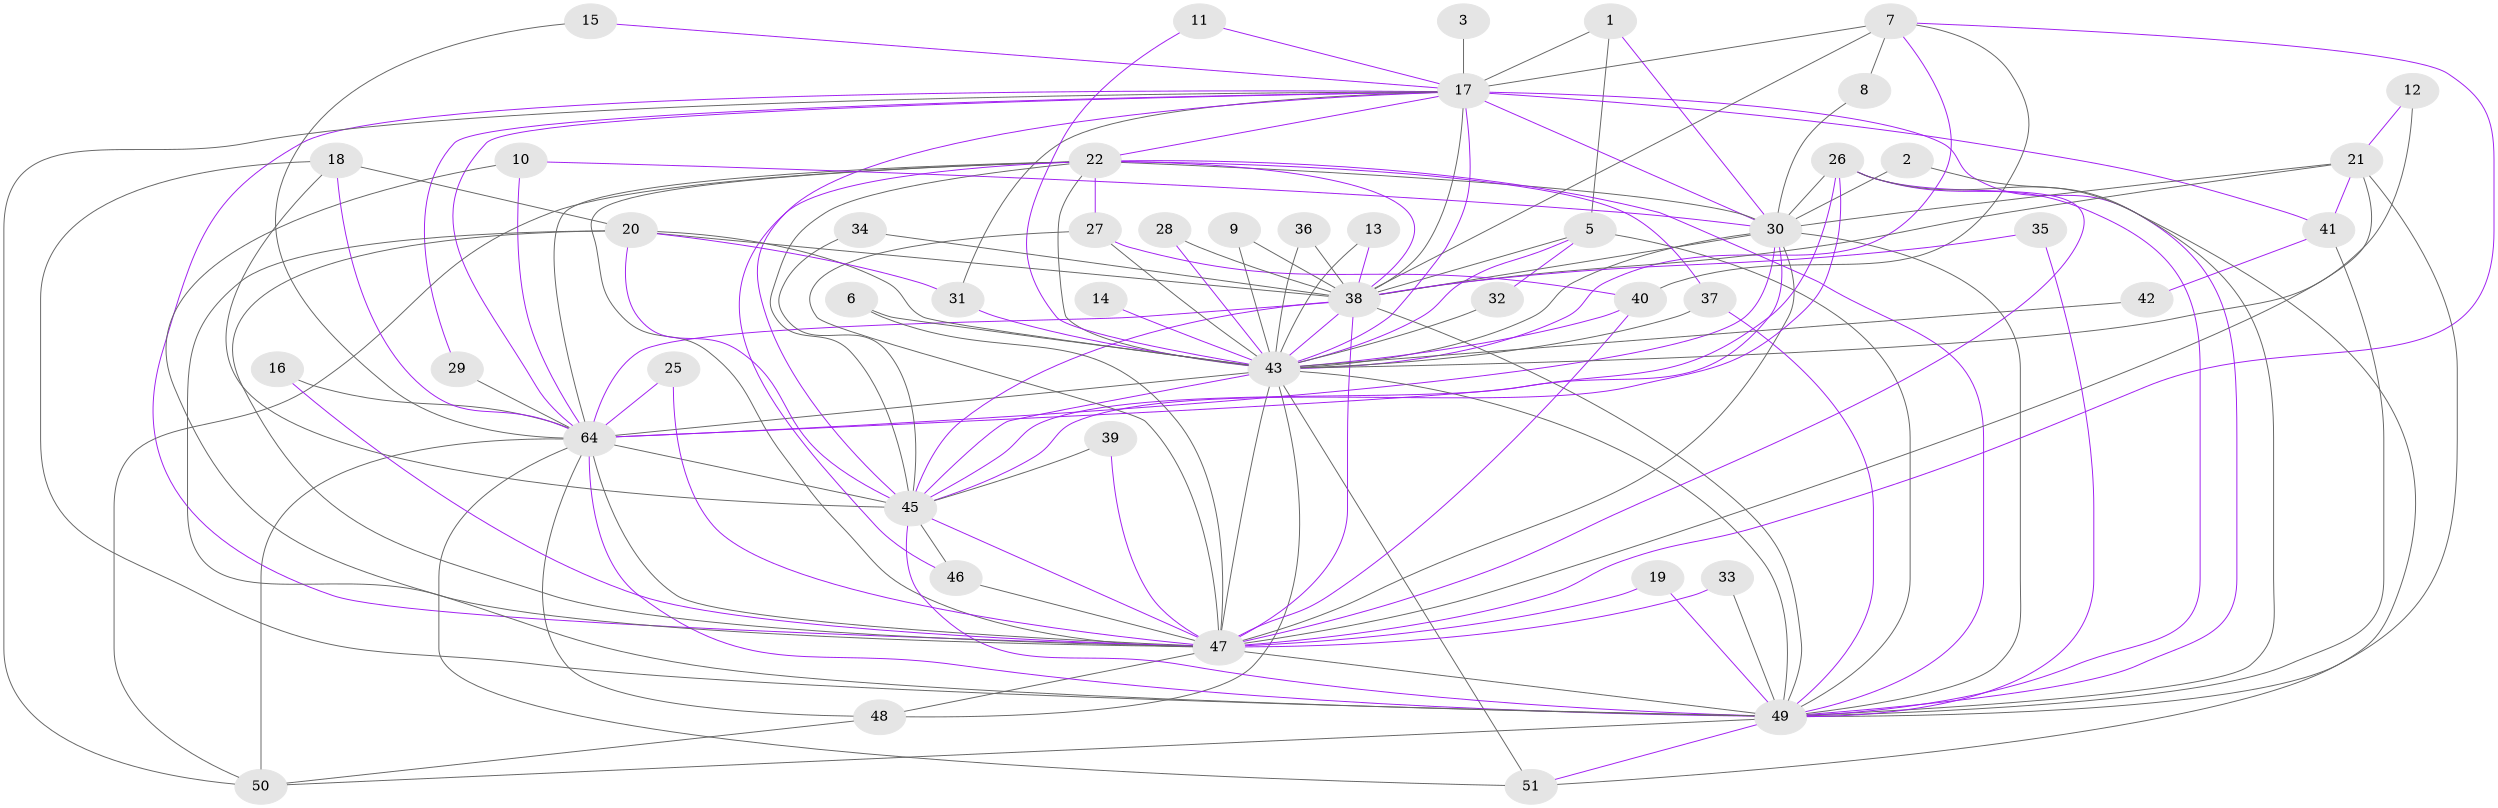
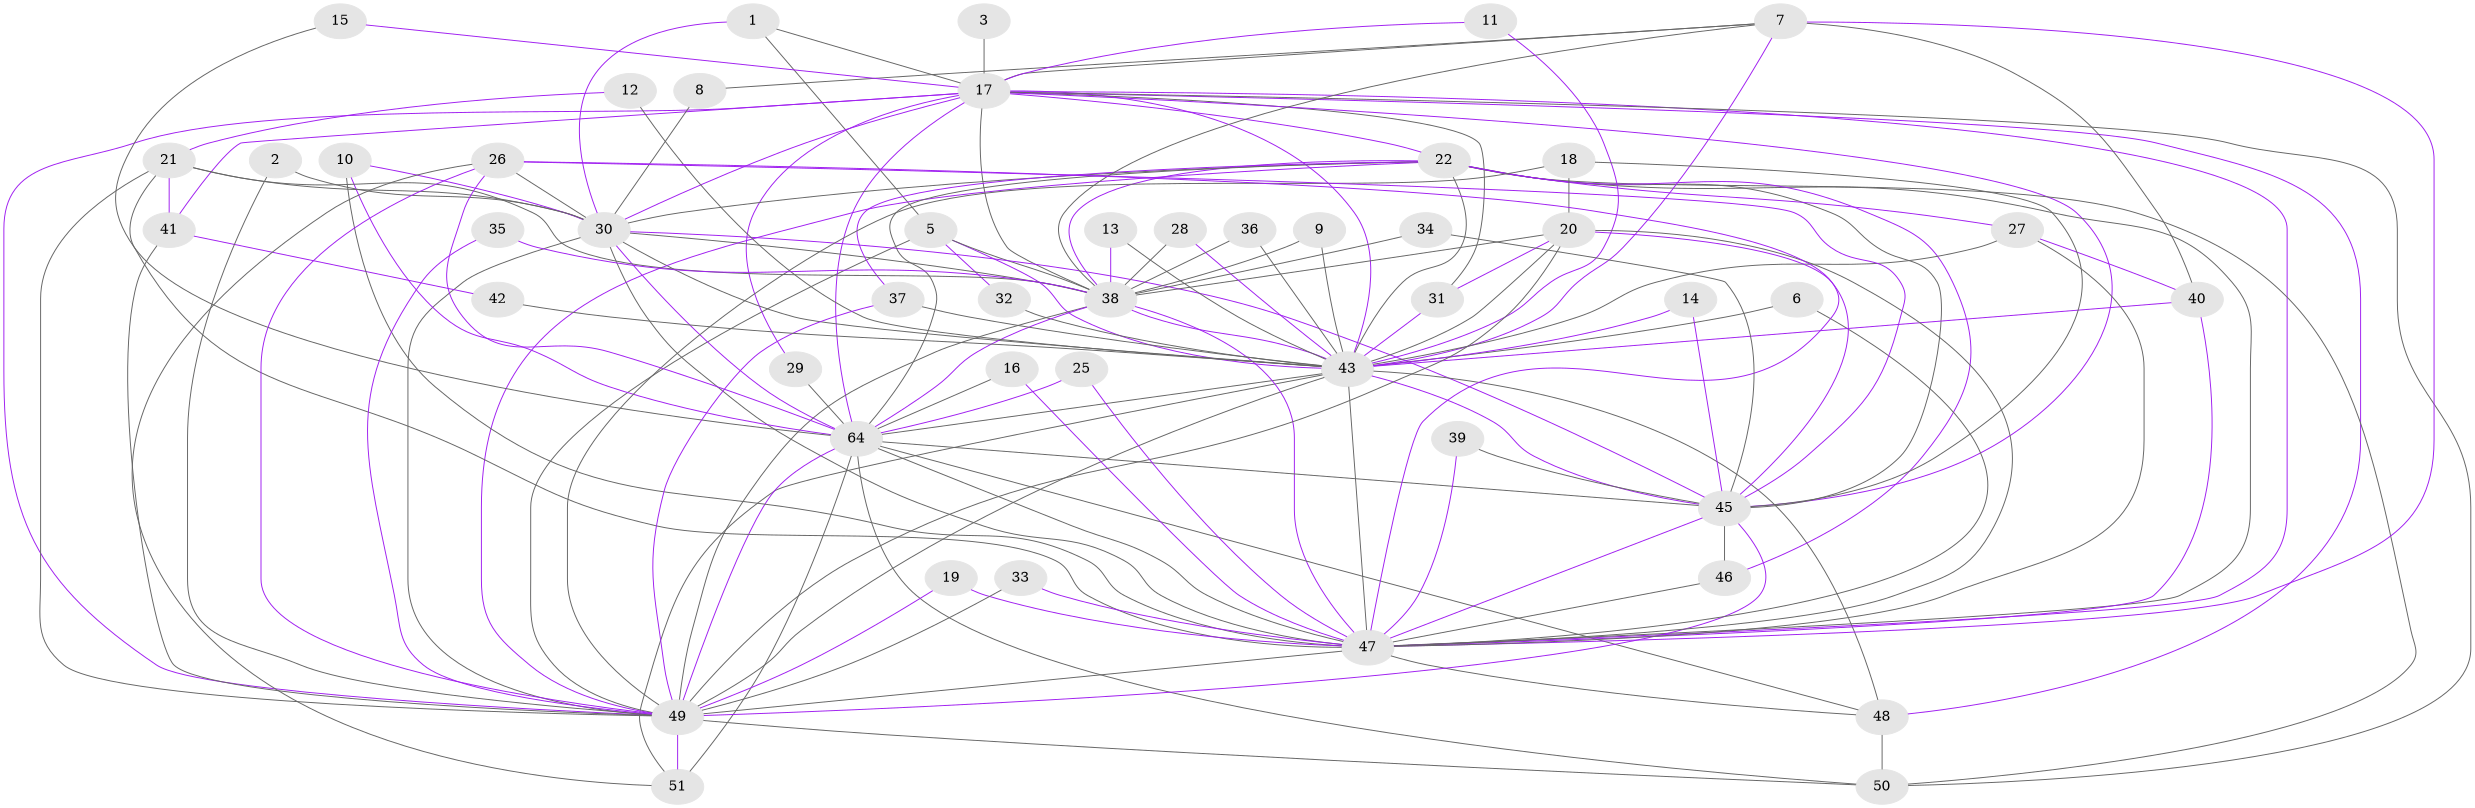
edge "17" -- "48": added
edge "18" -- "64": removed
edge "38" -- "45": now "14" -- "45"
